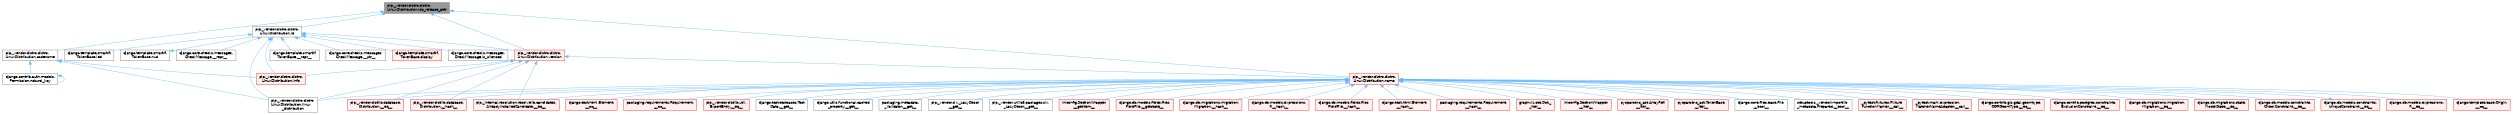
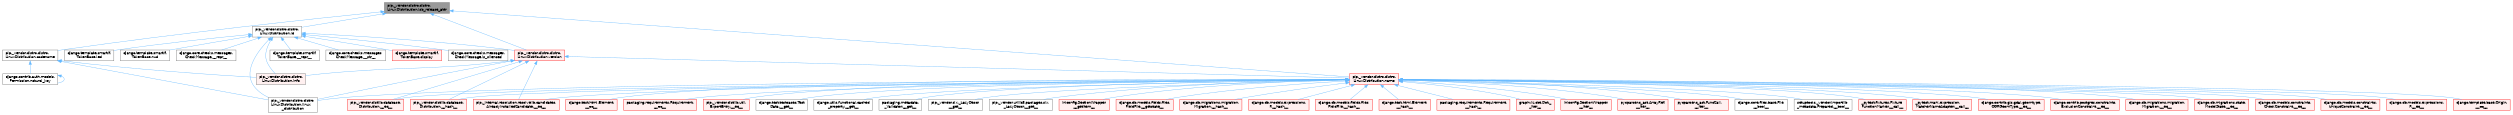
edge "pip._vendor.distro.distro. LinuxDistribution.id" -> "django.template.smartif. TokenBase.nud": reversed
node "pip._vendor.distro.distro. LinuxDistribution.info": color red -> grey40
edge "pip._vendor.distro.distro. LinuxDistribution.name" -> "django.db.models.constraints. UniqueConstraint.__eq__": reversed
node "pycparser.c_ast.TokenBase. __iter__": label "pycparser.c_ast.TokenBase. __iter__" -> "pycparser.c_ast.FuncCall. __iter__"
